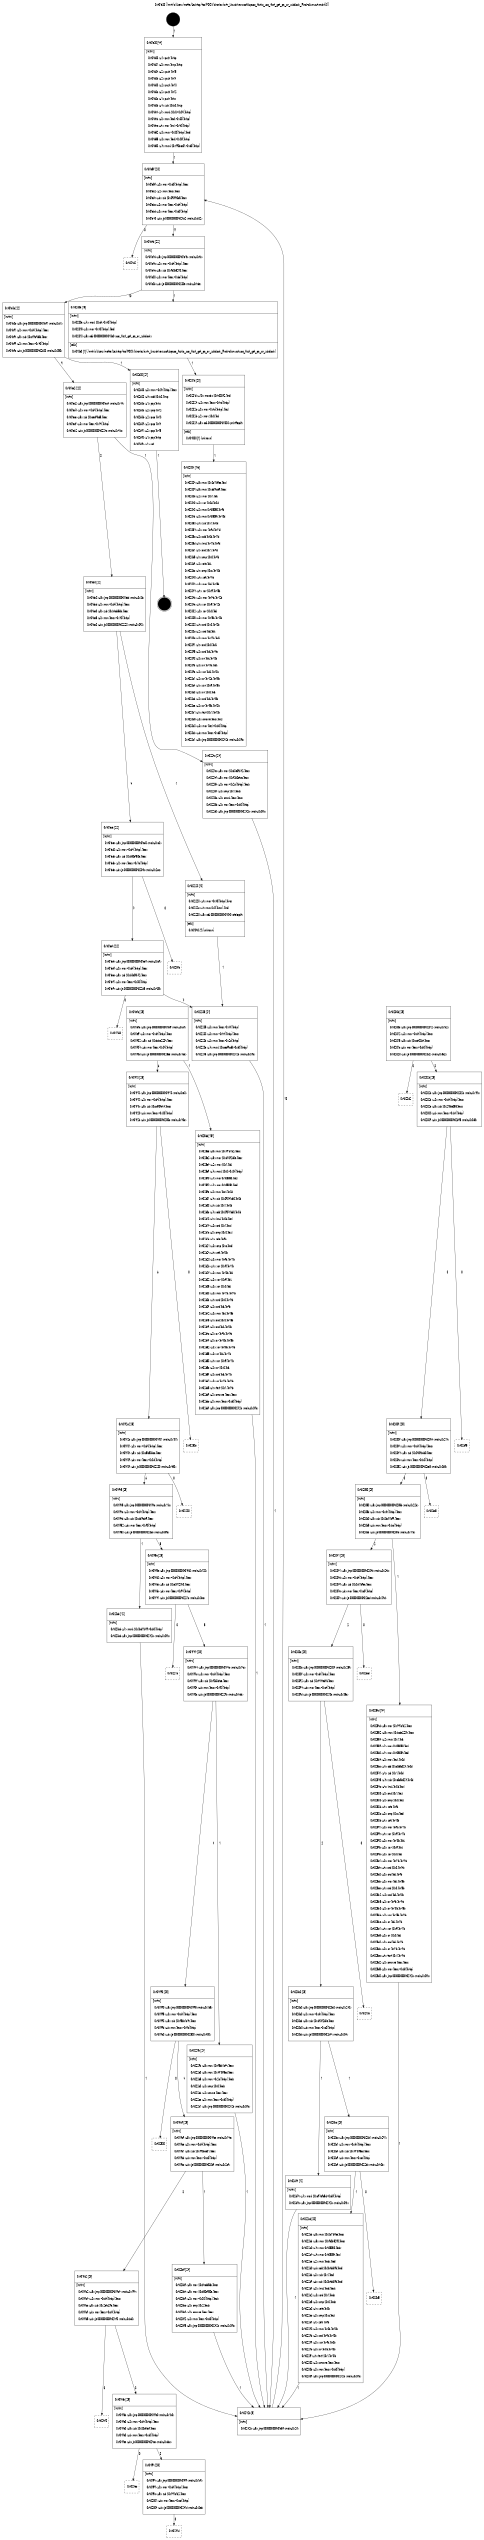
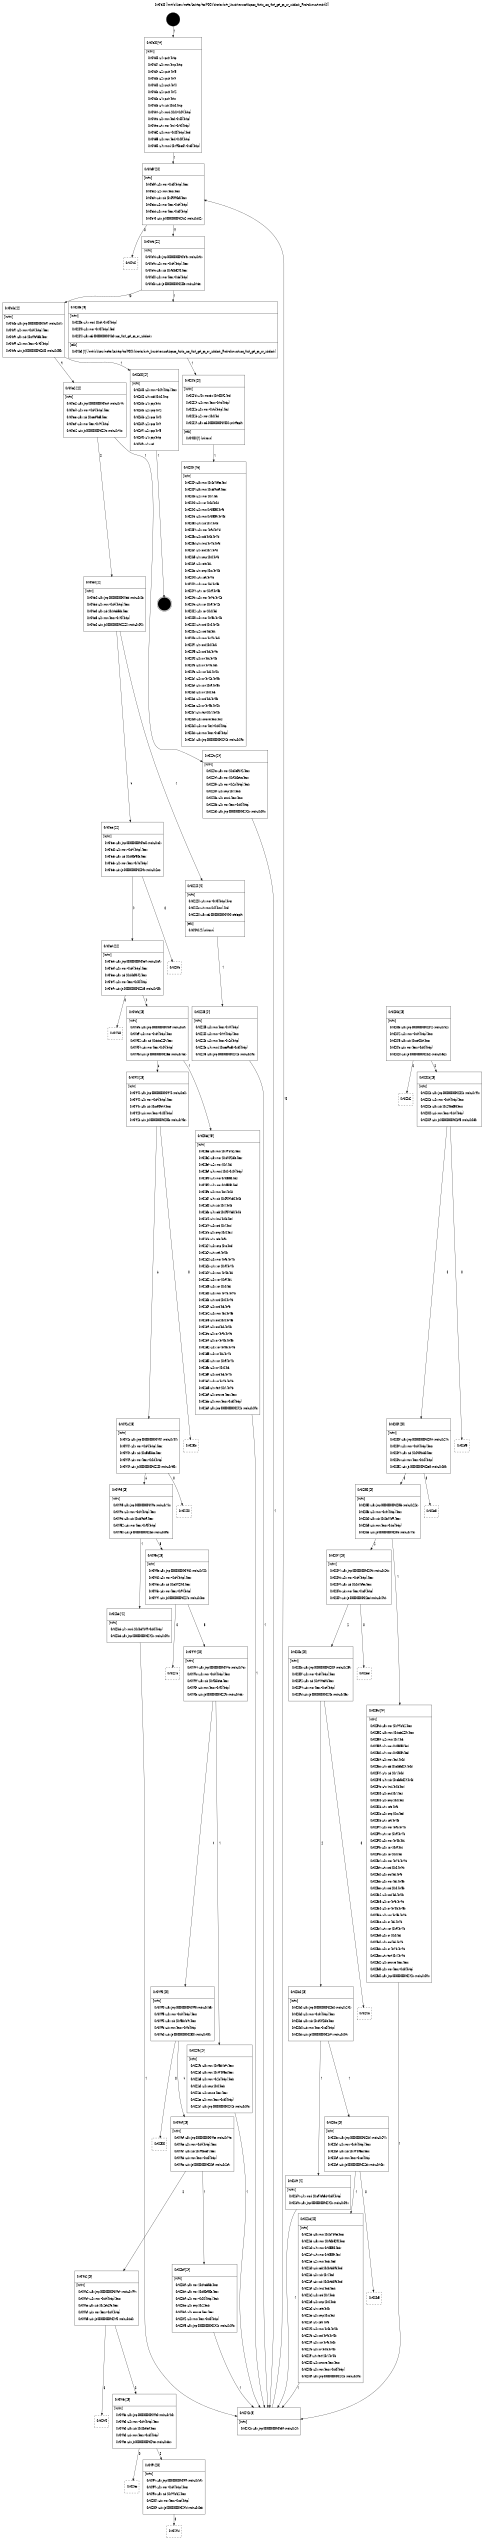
edge "0x401ee4 [22]" -> "0x402235 [21]": now "0x401ee4 [22]" -> "0x401efa [25]"
